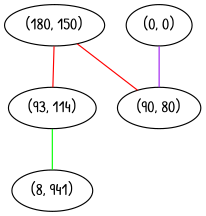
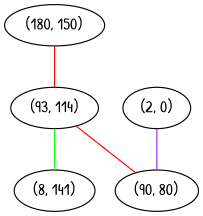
node "(0, 0)": label "(0, 0)" -> "(2, 0)"
edge "(180, 150)" -- "(90, 80)": now "(93, 114)" -- "(90, 80)"
node "(8, 941)": label "(8, 941)" -> "(8, 141)"
